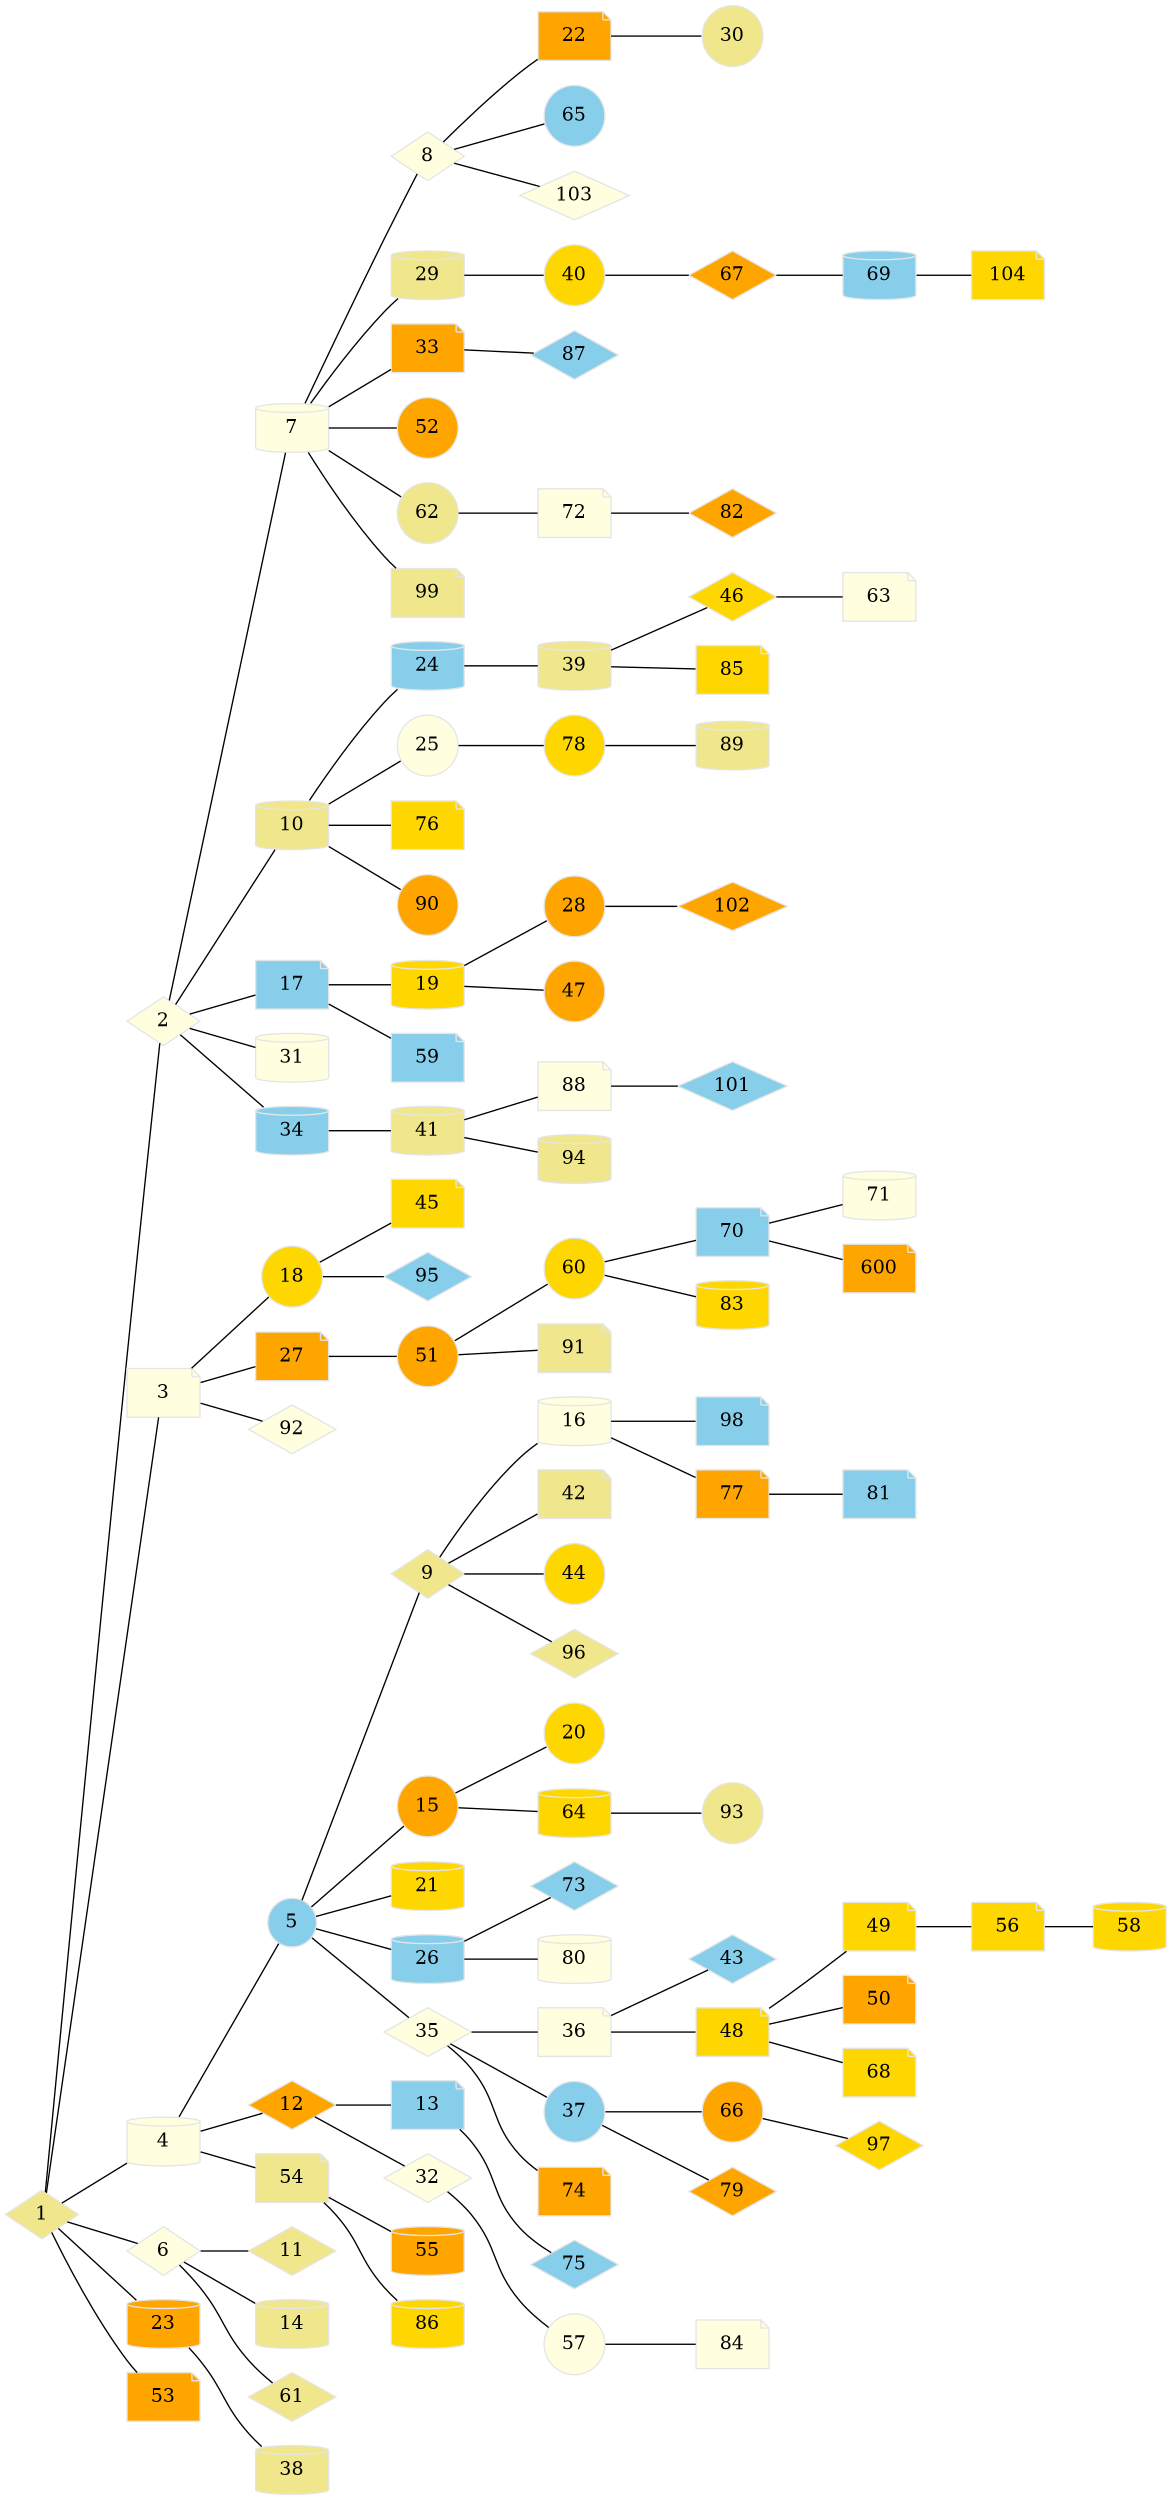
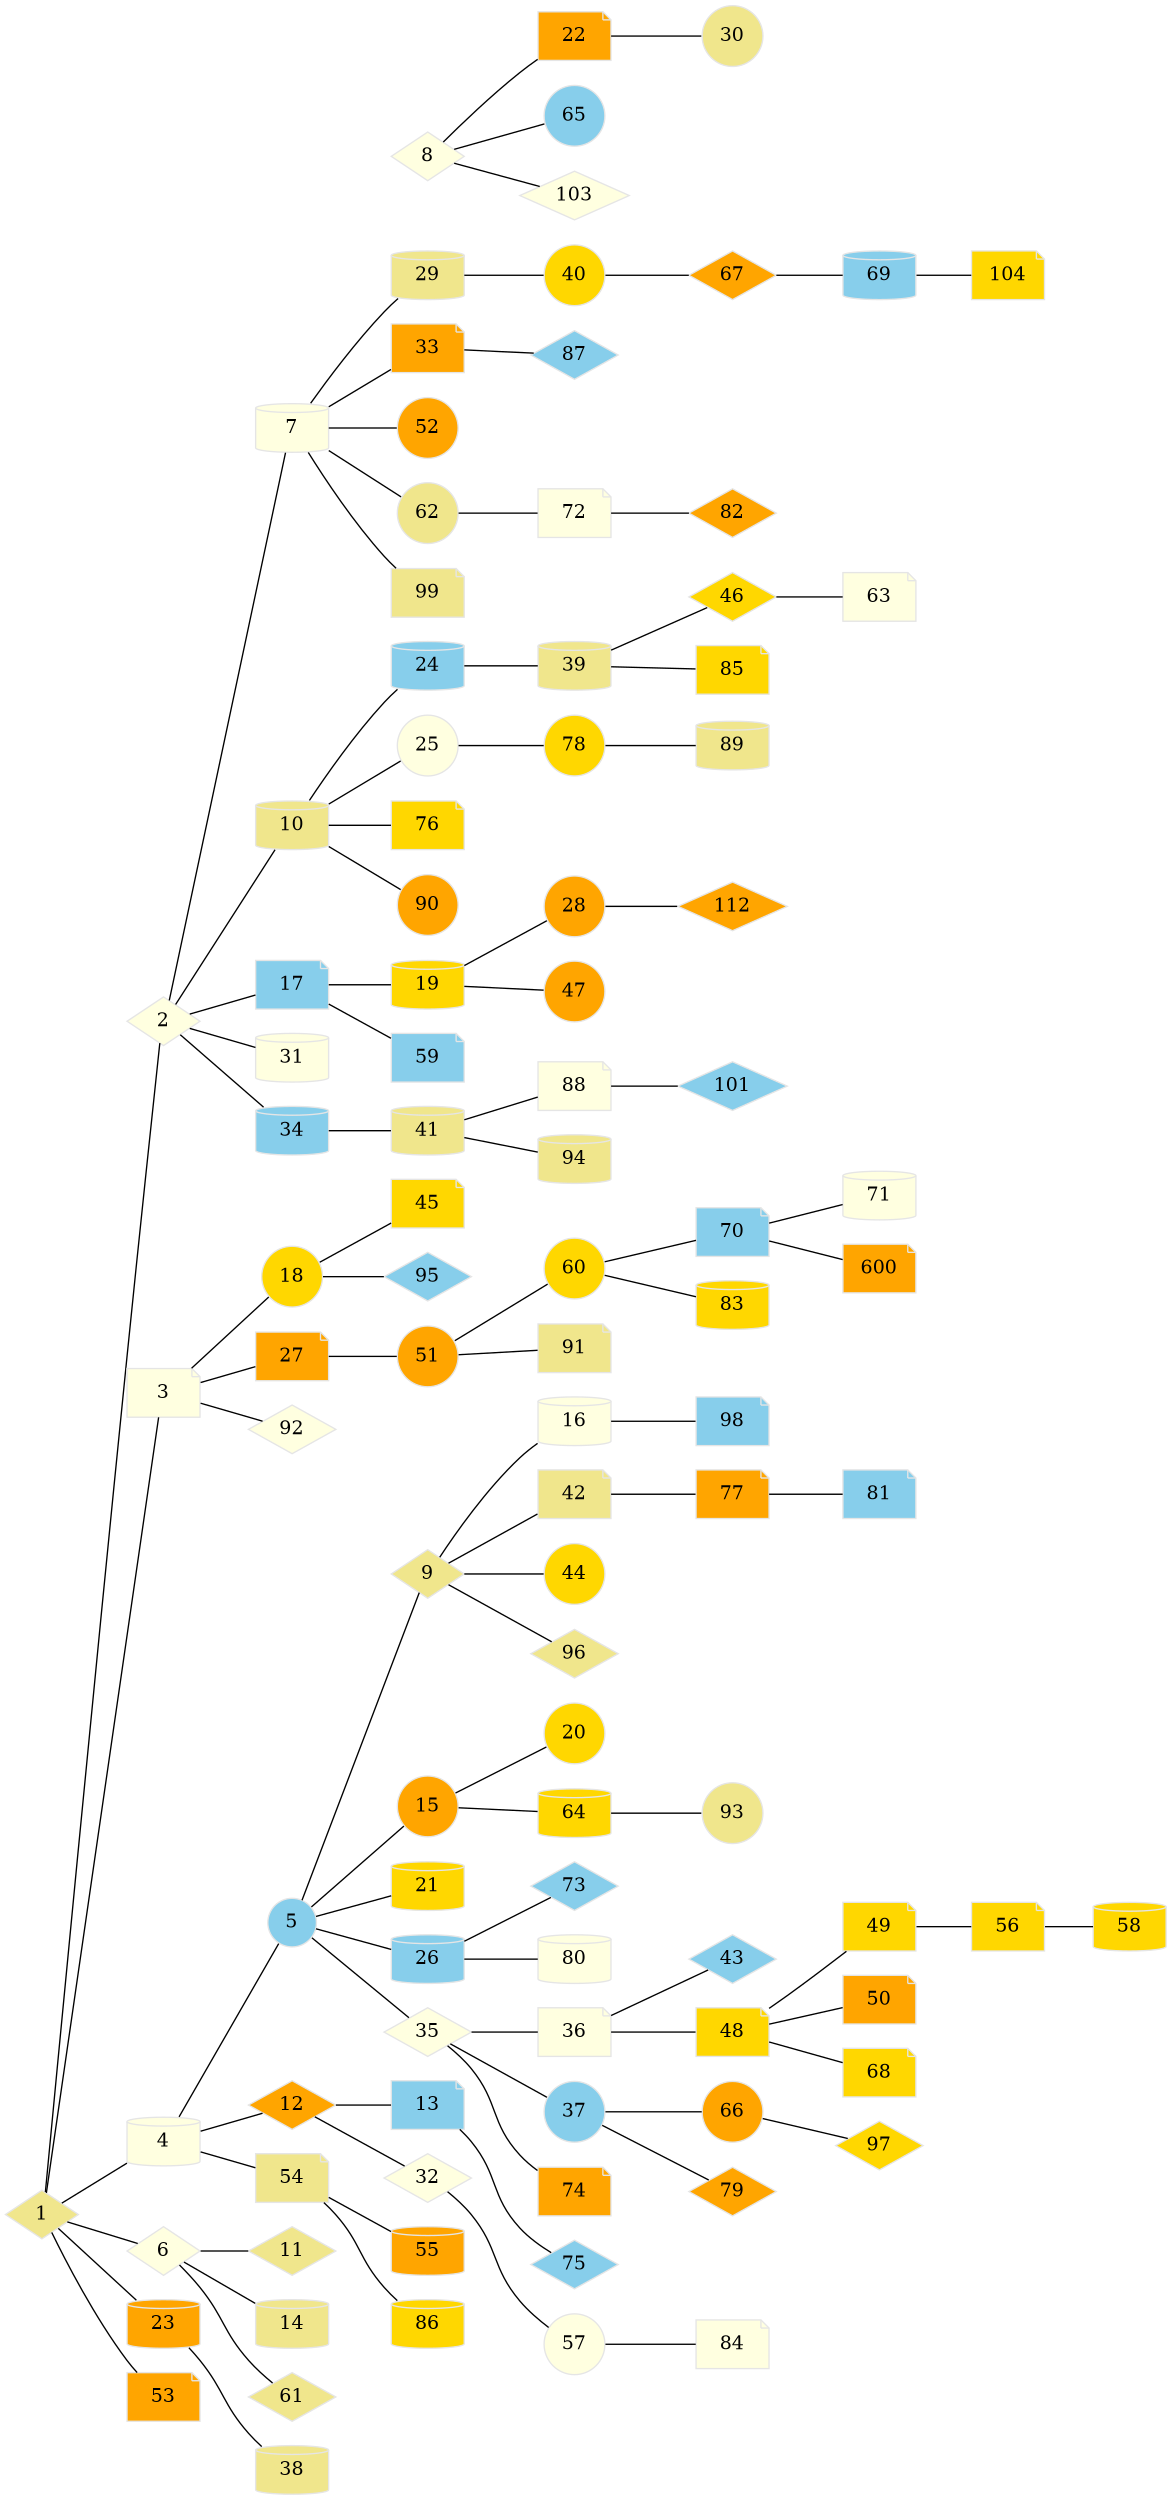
edge "8" -- "7": removed
node "102": label "102" -> "112"
edge "16" -- "77": now "42" -- "77"
